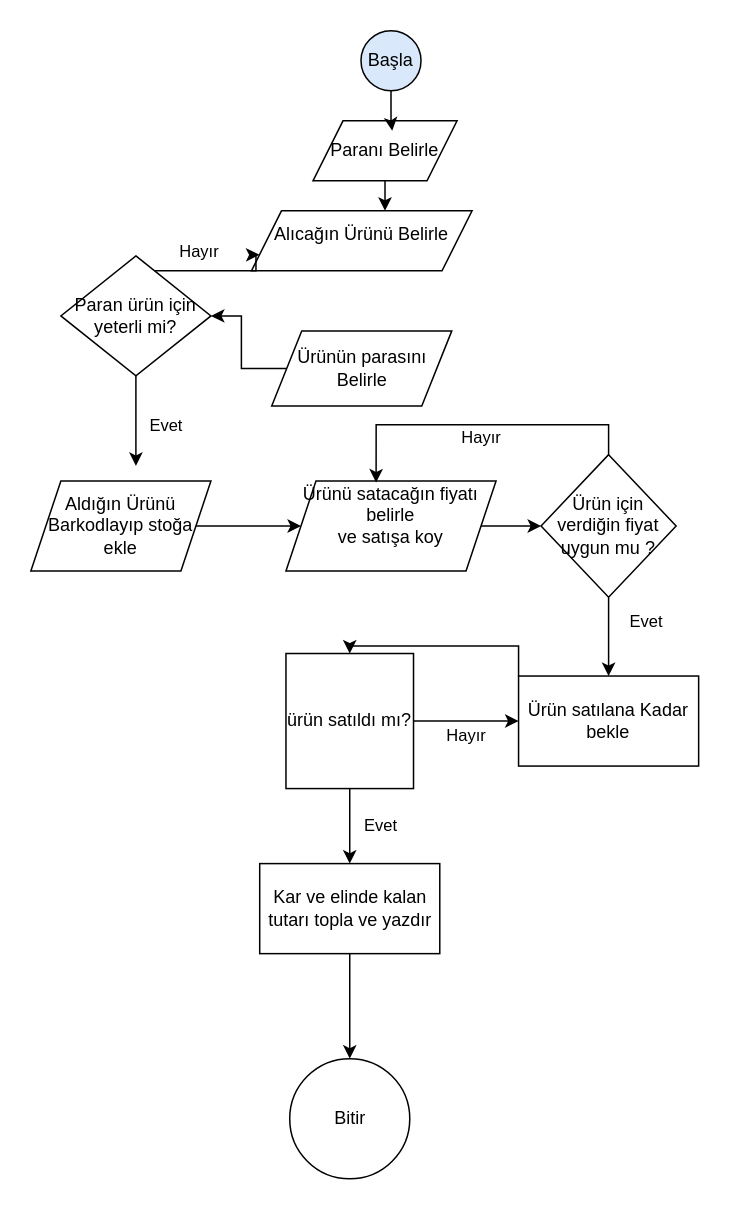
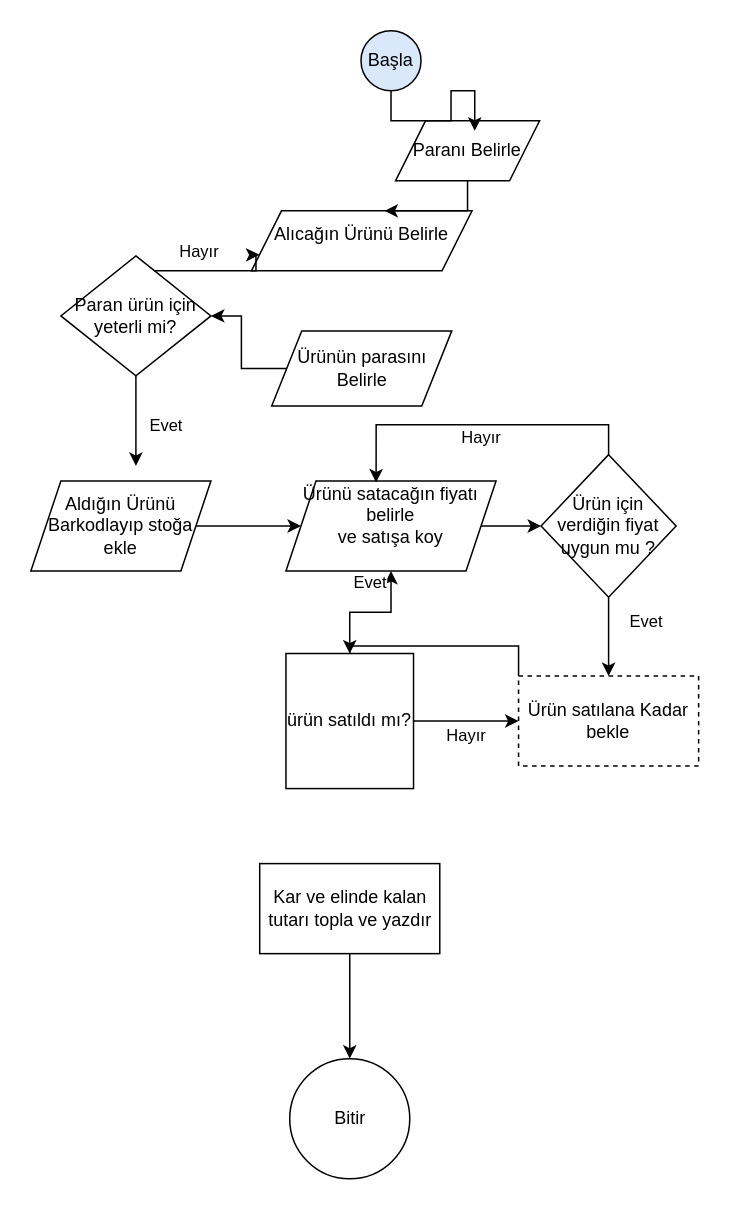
node "Paranı Belirle": moved (385, 151) -> (467, 151)
node "Ürün satılana Kadar bekle": style solid -> dashed
edge "ürün satıldı mı?" -> "Kar ve elinde kalan tutarı topla ve yazdır": now "ürün satıldı mı?" -> "Ürünü satacağın fiyatı belirle ve satışa koy"
